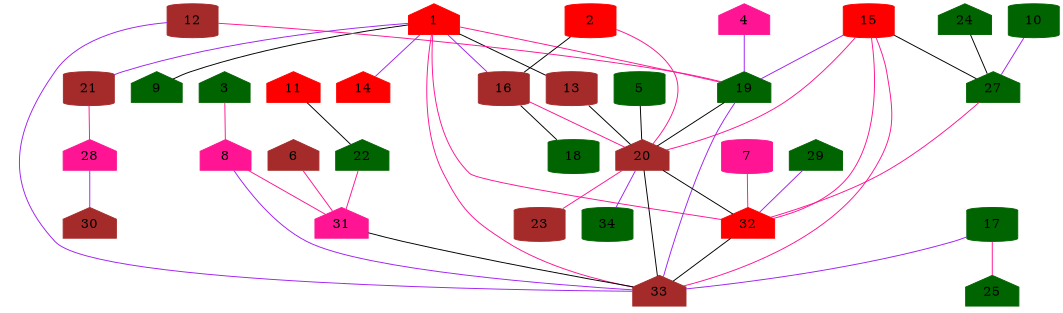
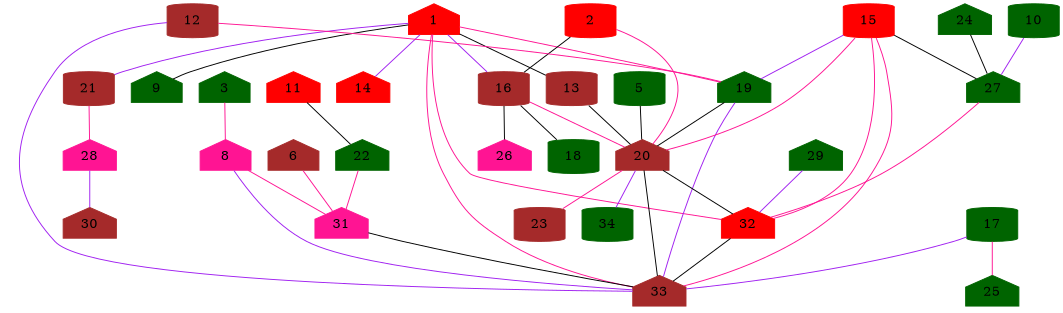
node "4": removed
node "26": added
node "7": removed
